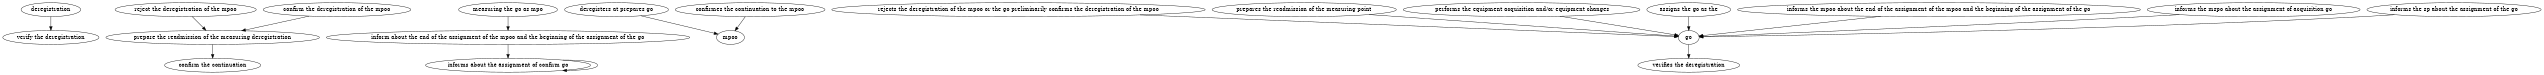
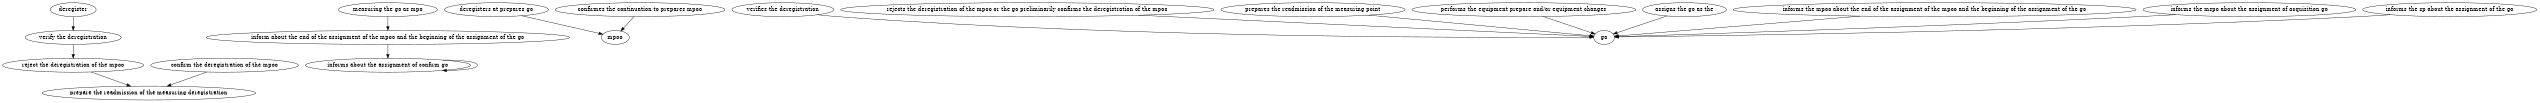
node "deregistration": label "deregistration" -> "deregister"
node "confirmes the continuation to the mpoo": label "confirmes the continuation to the mpoo" -> "confirmes the continuation to prepares mpoo"
node "performs the equipment acquisition and/or equipment changes": label "performs the equipment acquisition and/or equipment changes" -> "performs the equipment prepare and/or equipment changes"
edge "verify the deregistration" -> "reject the deregistration of the mpoo": added
edge "go" -> "verifies the deregistration": reversed
node "confirm the continuation": removed
